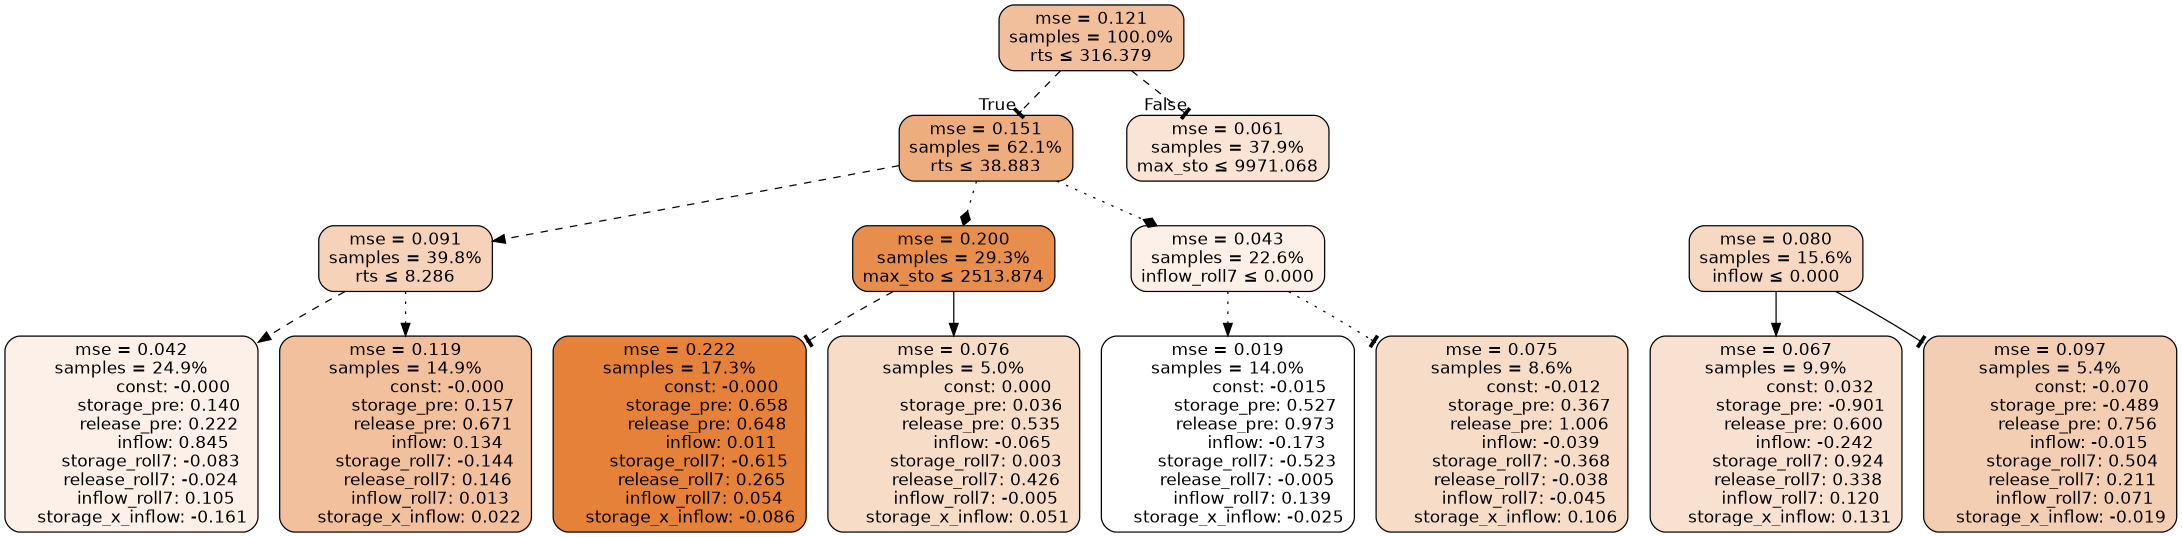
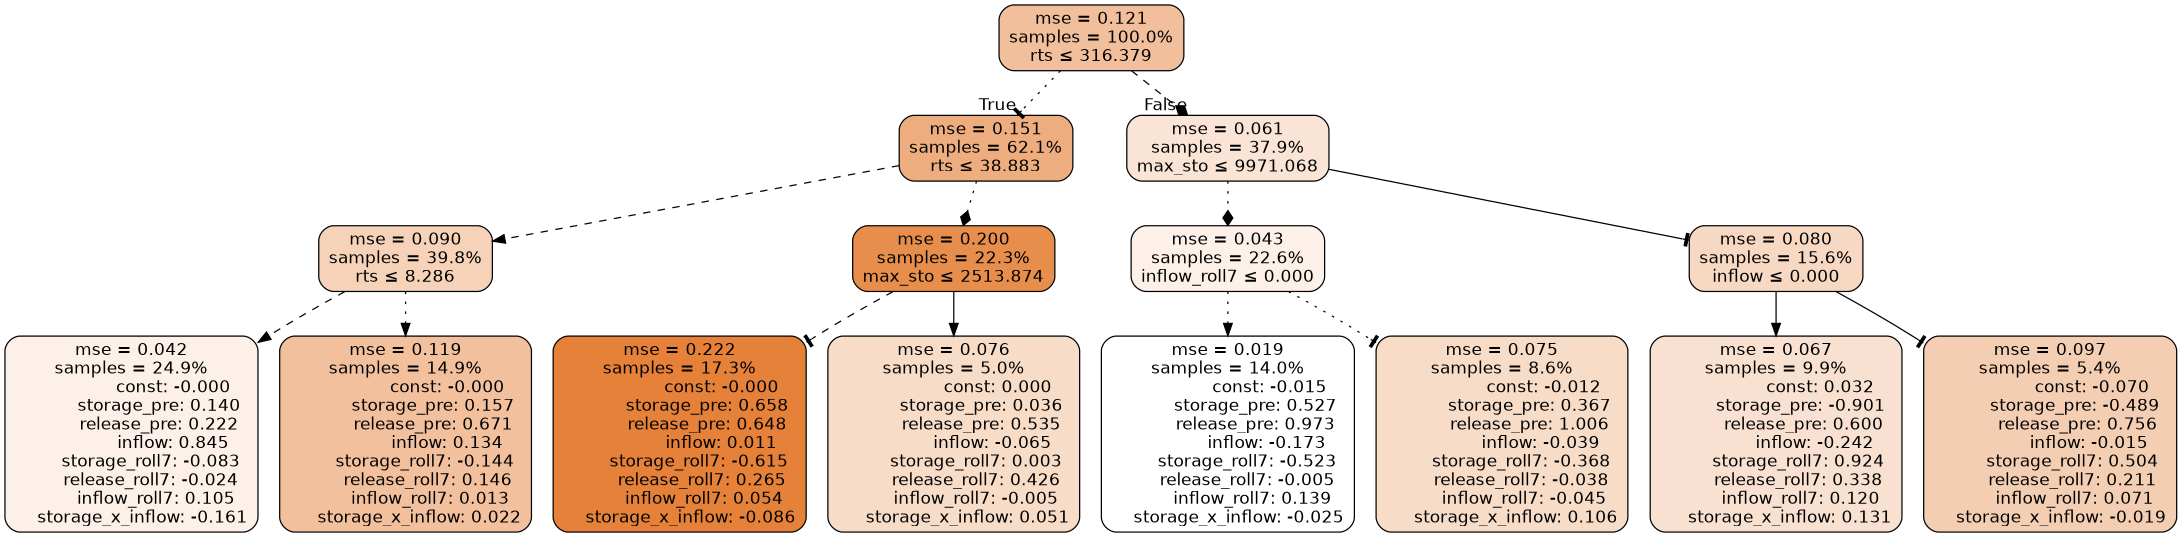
edge "mse = 0.121 samples = 100.0% rts ≤ 316.379" -> "mse = 0.151 samples = 62.1% rts ≤ 38.883": style dashed -> dotted
edge "mse = 0.121 samples = 100.0% rts ≤ 316.379" -> "mse = 0.061 samples = 37.9% max_sto ≤ 9971.068": arrowhead tee -> diamond
edge "mse = 0.151 samples = 62.1% rts ≤ 38.883" -> "mse = 0.043 samples = 22.6% inflow_roll7 ≤ 0.000": now "mse = 0.061 samples = 37.9% max_sto ≤ 9971.068" -> "mse = 0.043 samples = 22.6% inflow_roll7 ≤ 0.000"
edge "mse = 0.061 samples = 37.9% max_sto ≤ 9971.068" -> "mse = 0.080 samples = 15.6% inflow ≤ 0.000": added
node "mse = 0.091 samples = 39.8% rts ≤ 8.286": label "mse = 0.091 samples = 39.8% rts ≤ 8.286" -> "mse = 0.090 samples = 39.8% rts ≤ 8.286"
node "mse = 0.200 samples = 29.3% max_sto ≤ 2513.874": label "mse = 0.200 samples = 29.3% max_sto ≤ 2513.874" -> "mse = 0.200 samples = 22.3% max_sto ≤ 2513.874"
